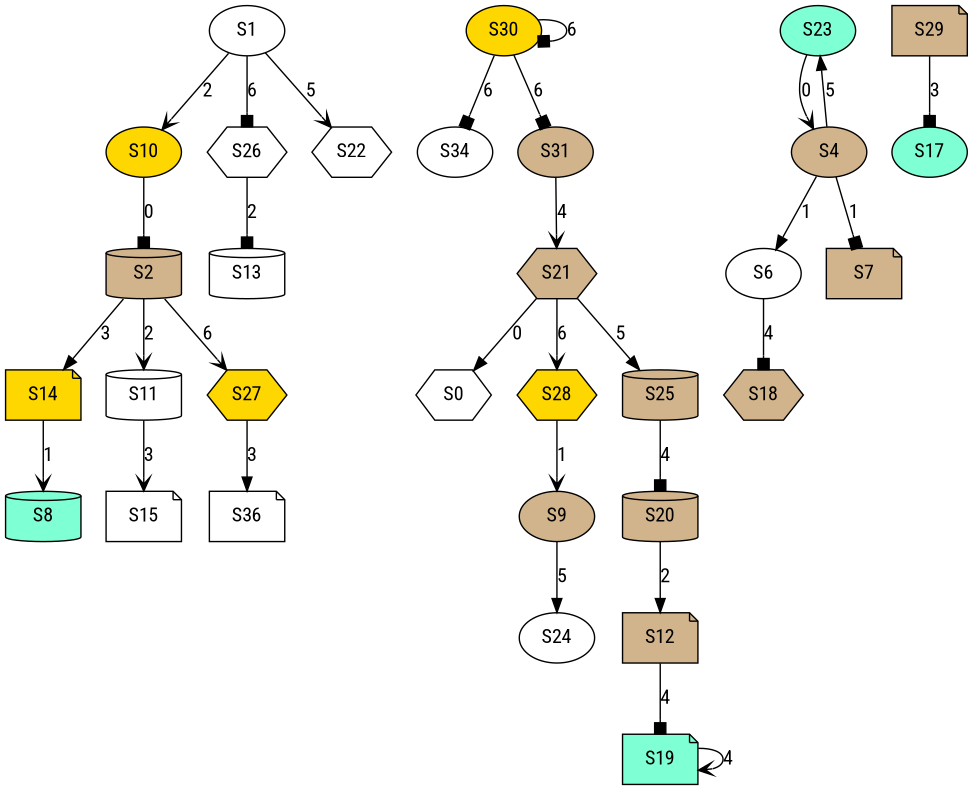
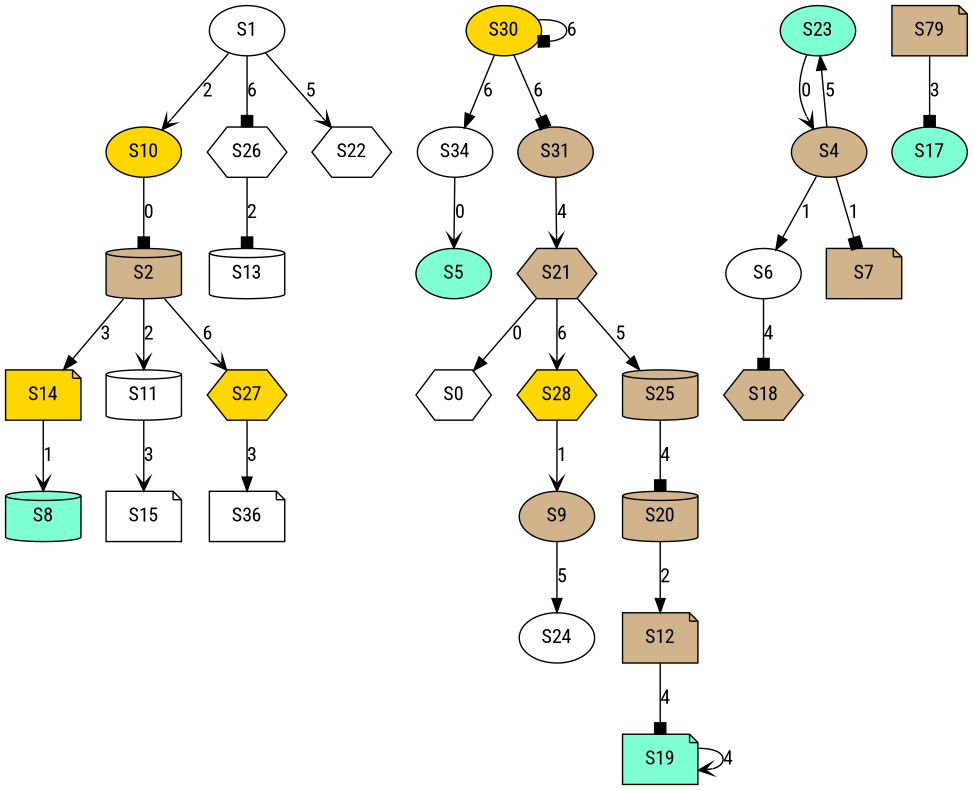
node "S29": label "S29" -> "S79"
edge "S30" -> "S34": arrowhead box -> normal
node "S5": added
